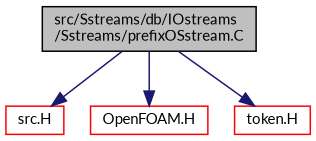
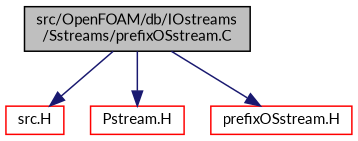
node "src/Sstreams/db/IOstreams /Sstreams/prefixOSstream.C": label "src/Sstreams/db/IOstreams /Sstreams/prefixOSstream.C" -> "src/OpenFOAM/db/IOstreams /Sstreams/prefixOSstream.C"
node "OpenFOAM.H": label "OpenFOAM.H" -> "Pstream.H"
node "token.H": label "token.H" -> "prefixOSstream.H"
